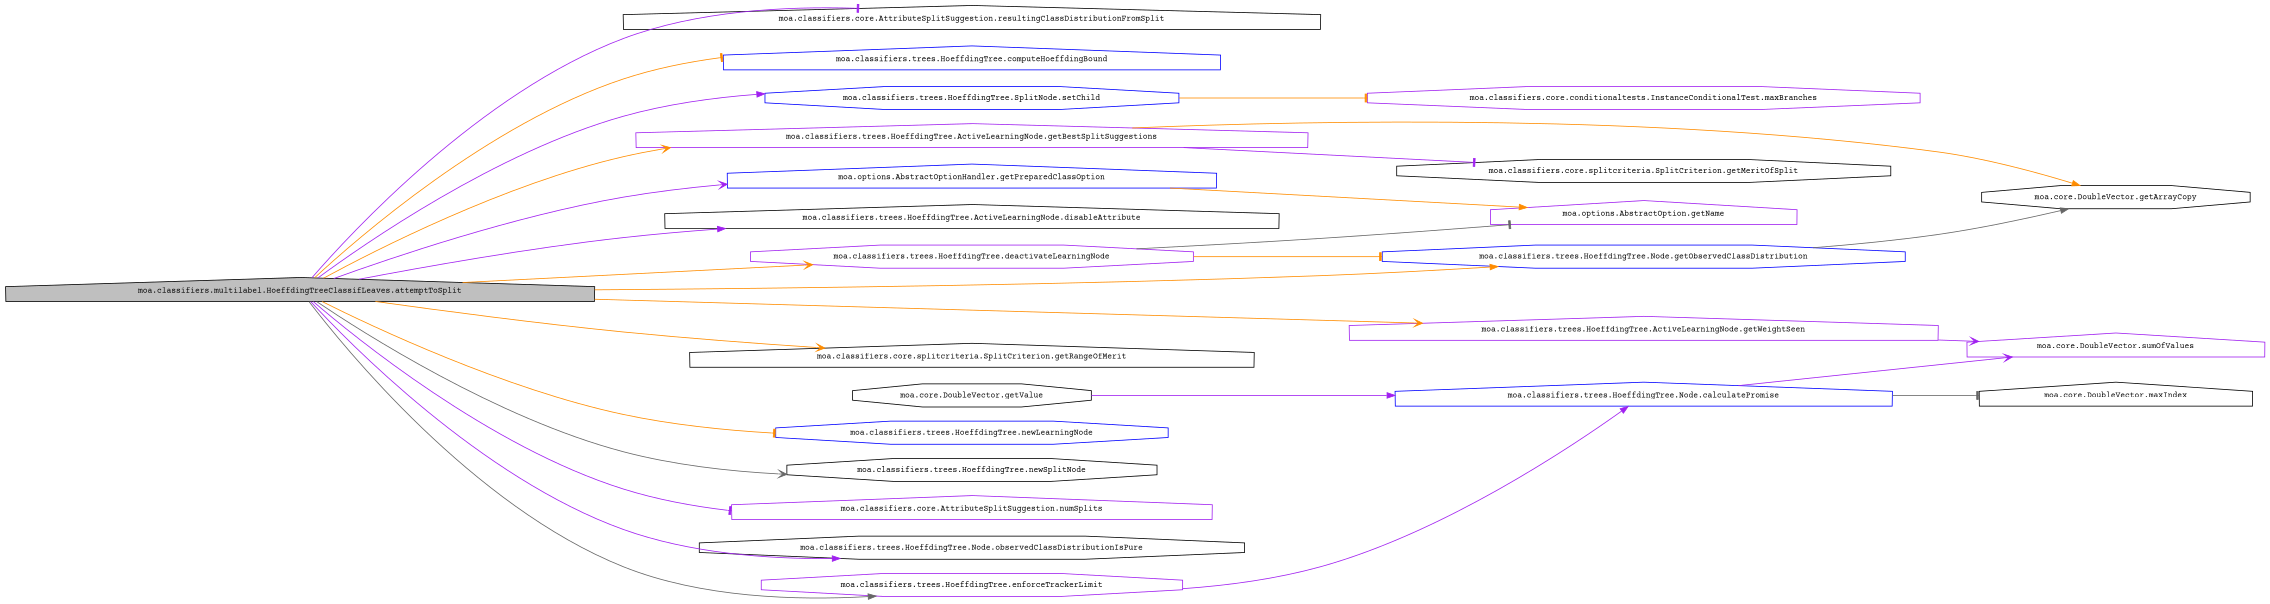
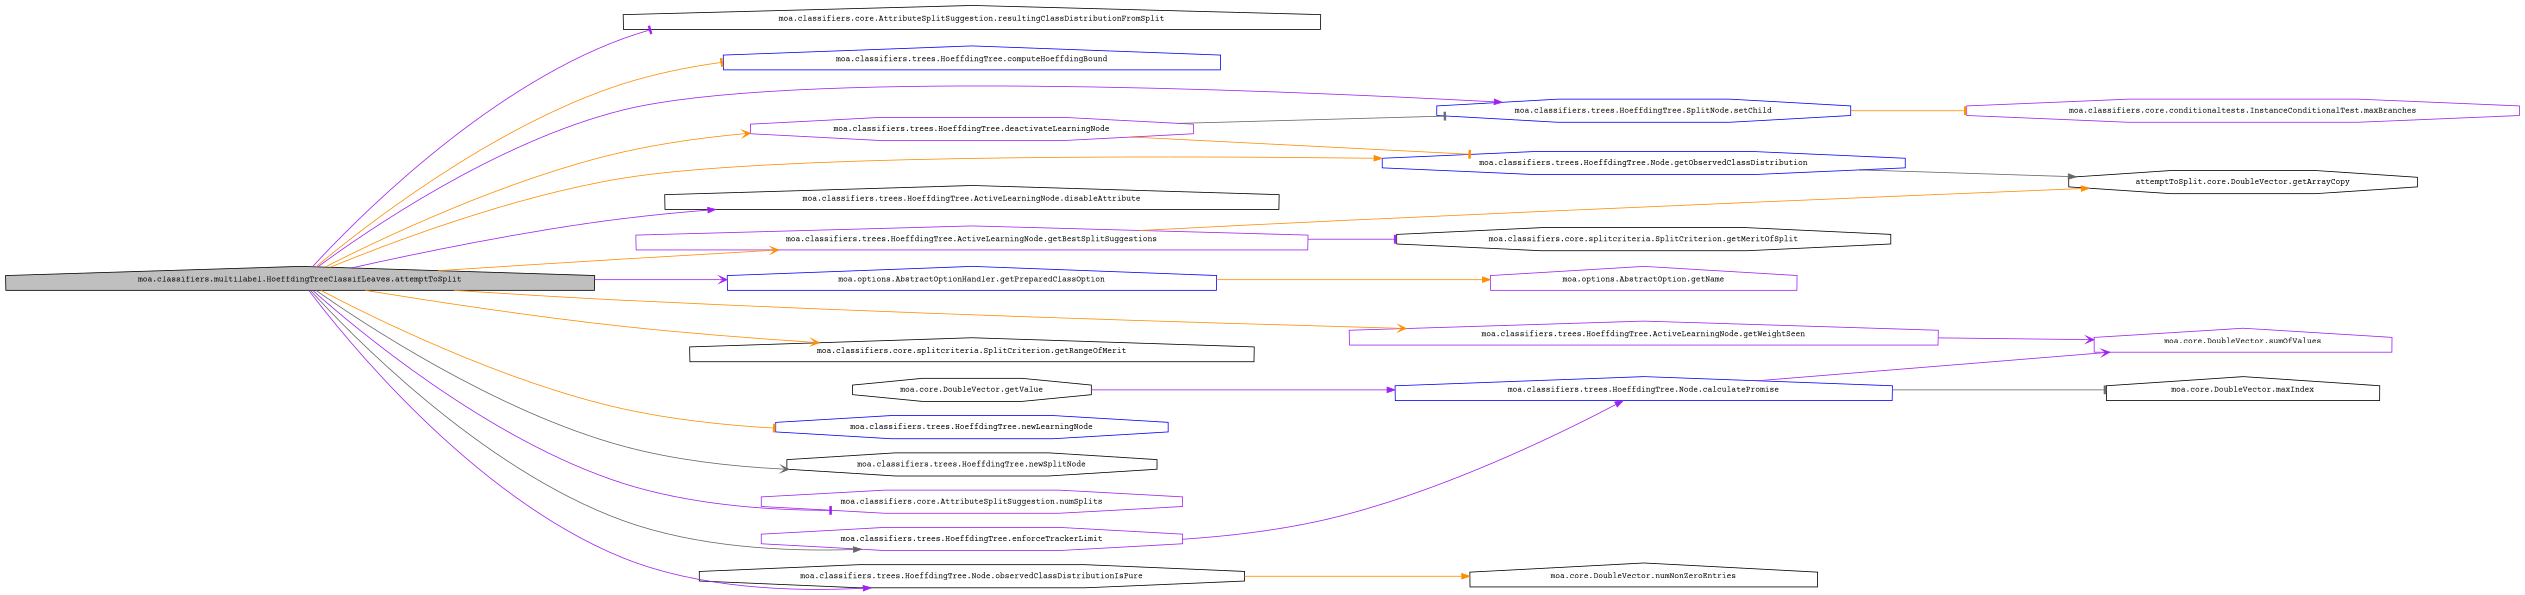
node "moa.core.DoubleVector.getArrayCopy": label "moa.core.DoubleVector.getArrayCopy" -> "attemptToSplit.core.DoubleVector.getArrayCopy"
edge "moa.classifiers.trees.HoeffdingTree.deactivateLearningNode" -> "moa.options.AbstractOption.getName": now "moa.classifiers.trees.HoeffdingTree.deactivateLearningNode" -> "moa.classifiers.trees.HoeffdingTree.SplitNode.setChild"
node "moa.classifiers.core.AttributeSplitSuggestion.numSplits": shape house -> octagon
node "moa.core.DoubleVector.numNonZeroEntries": added
